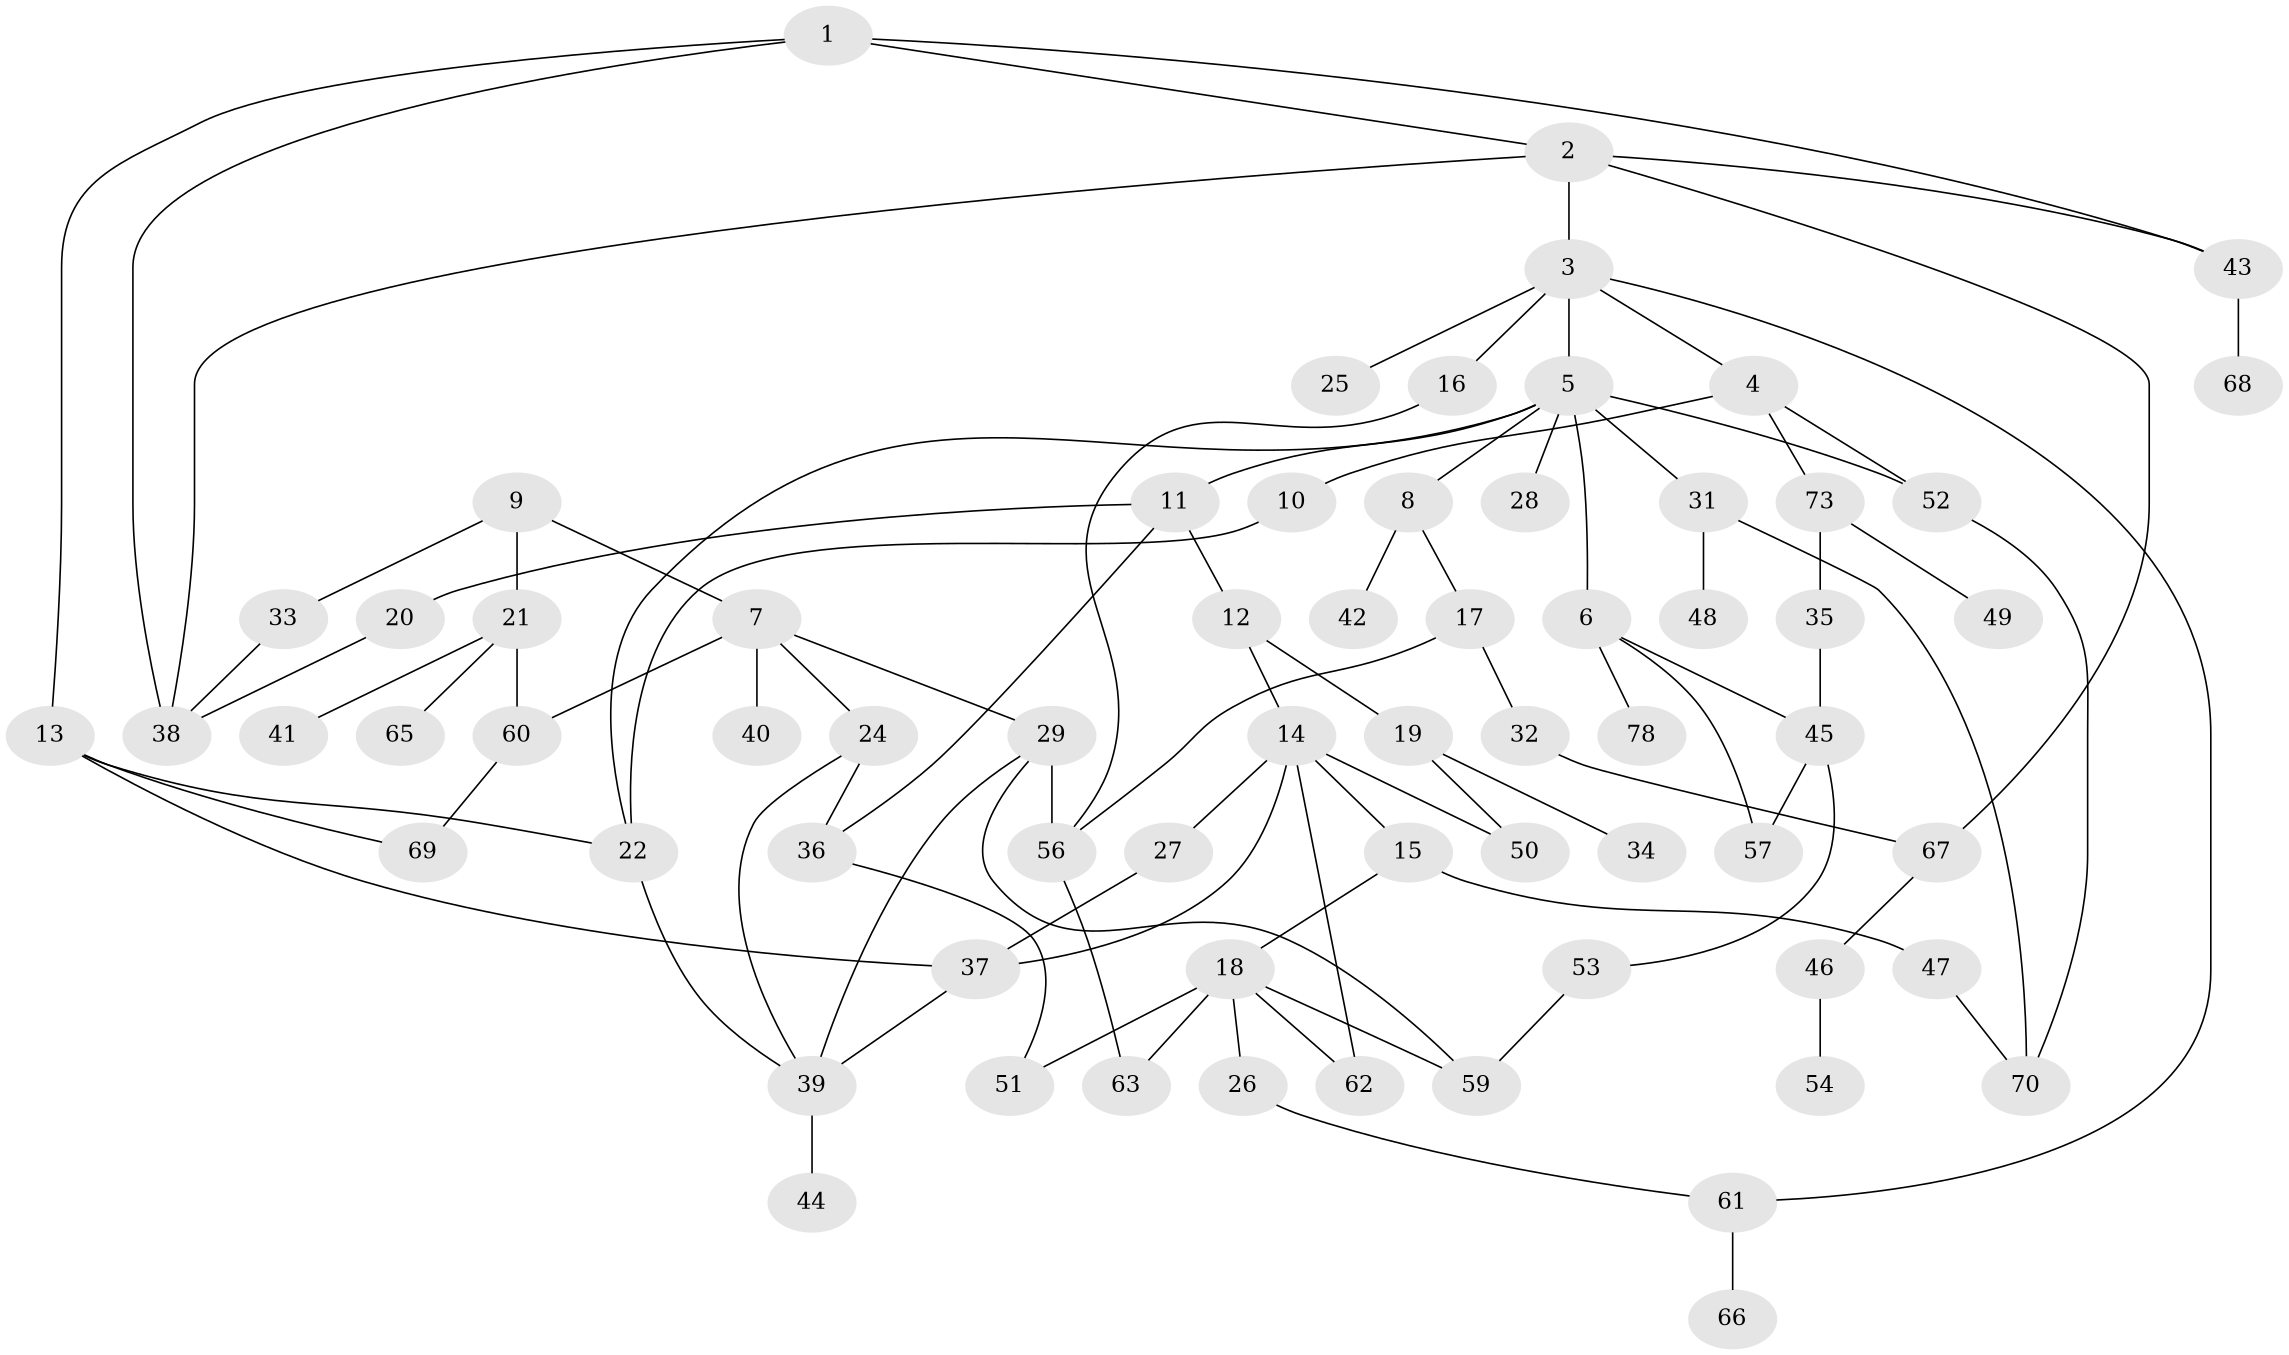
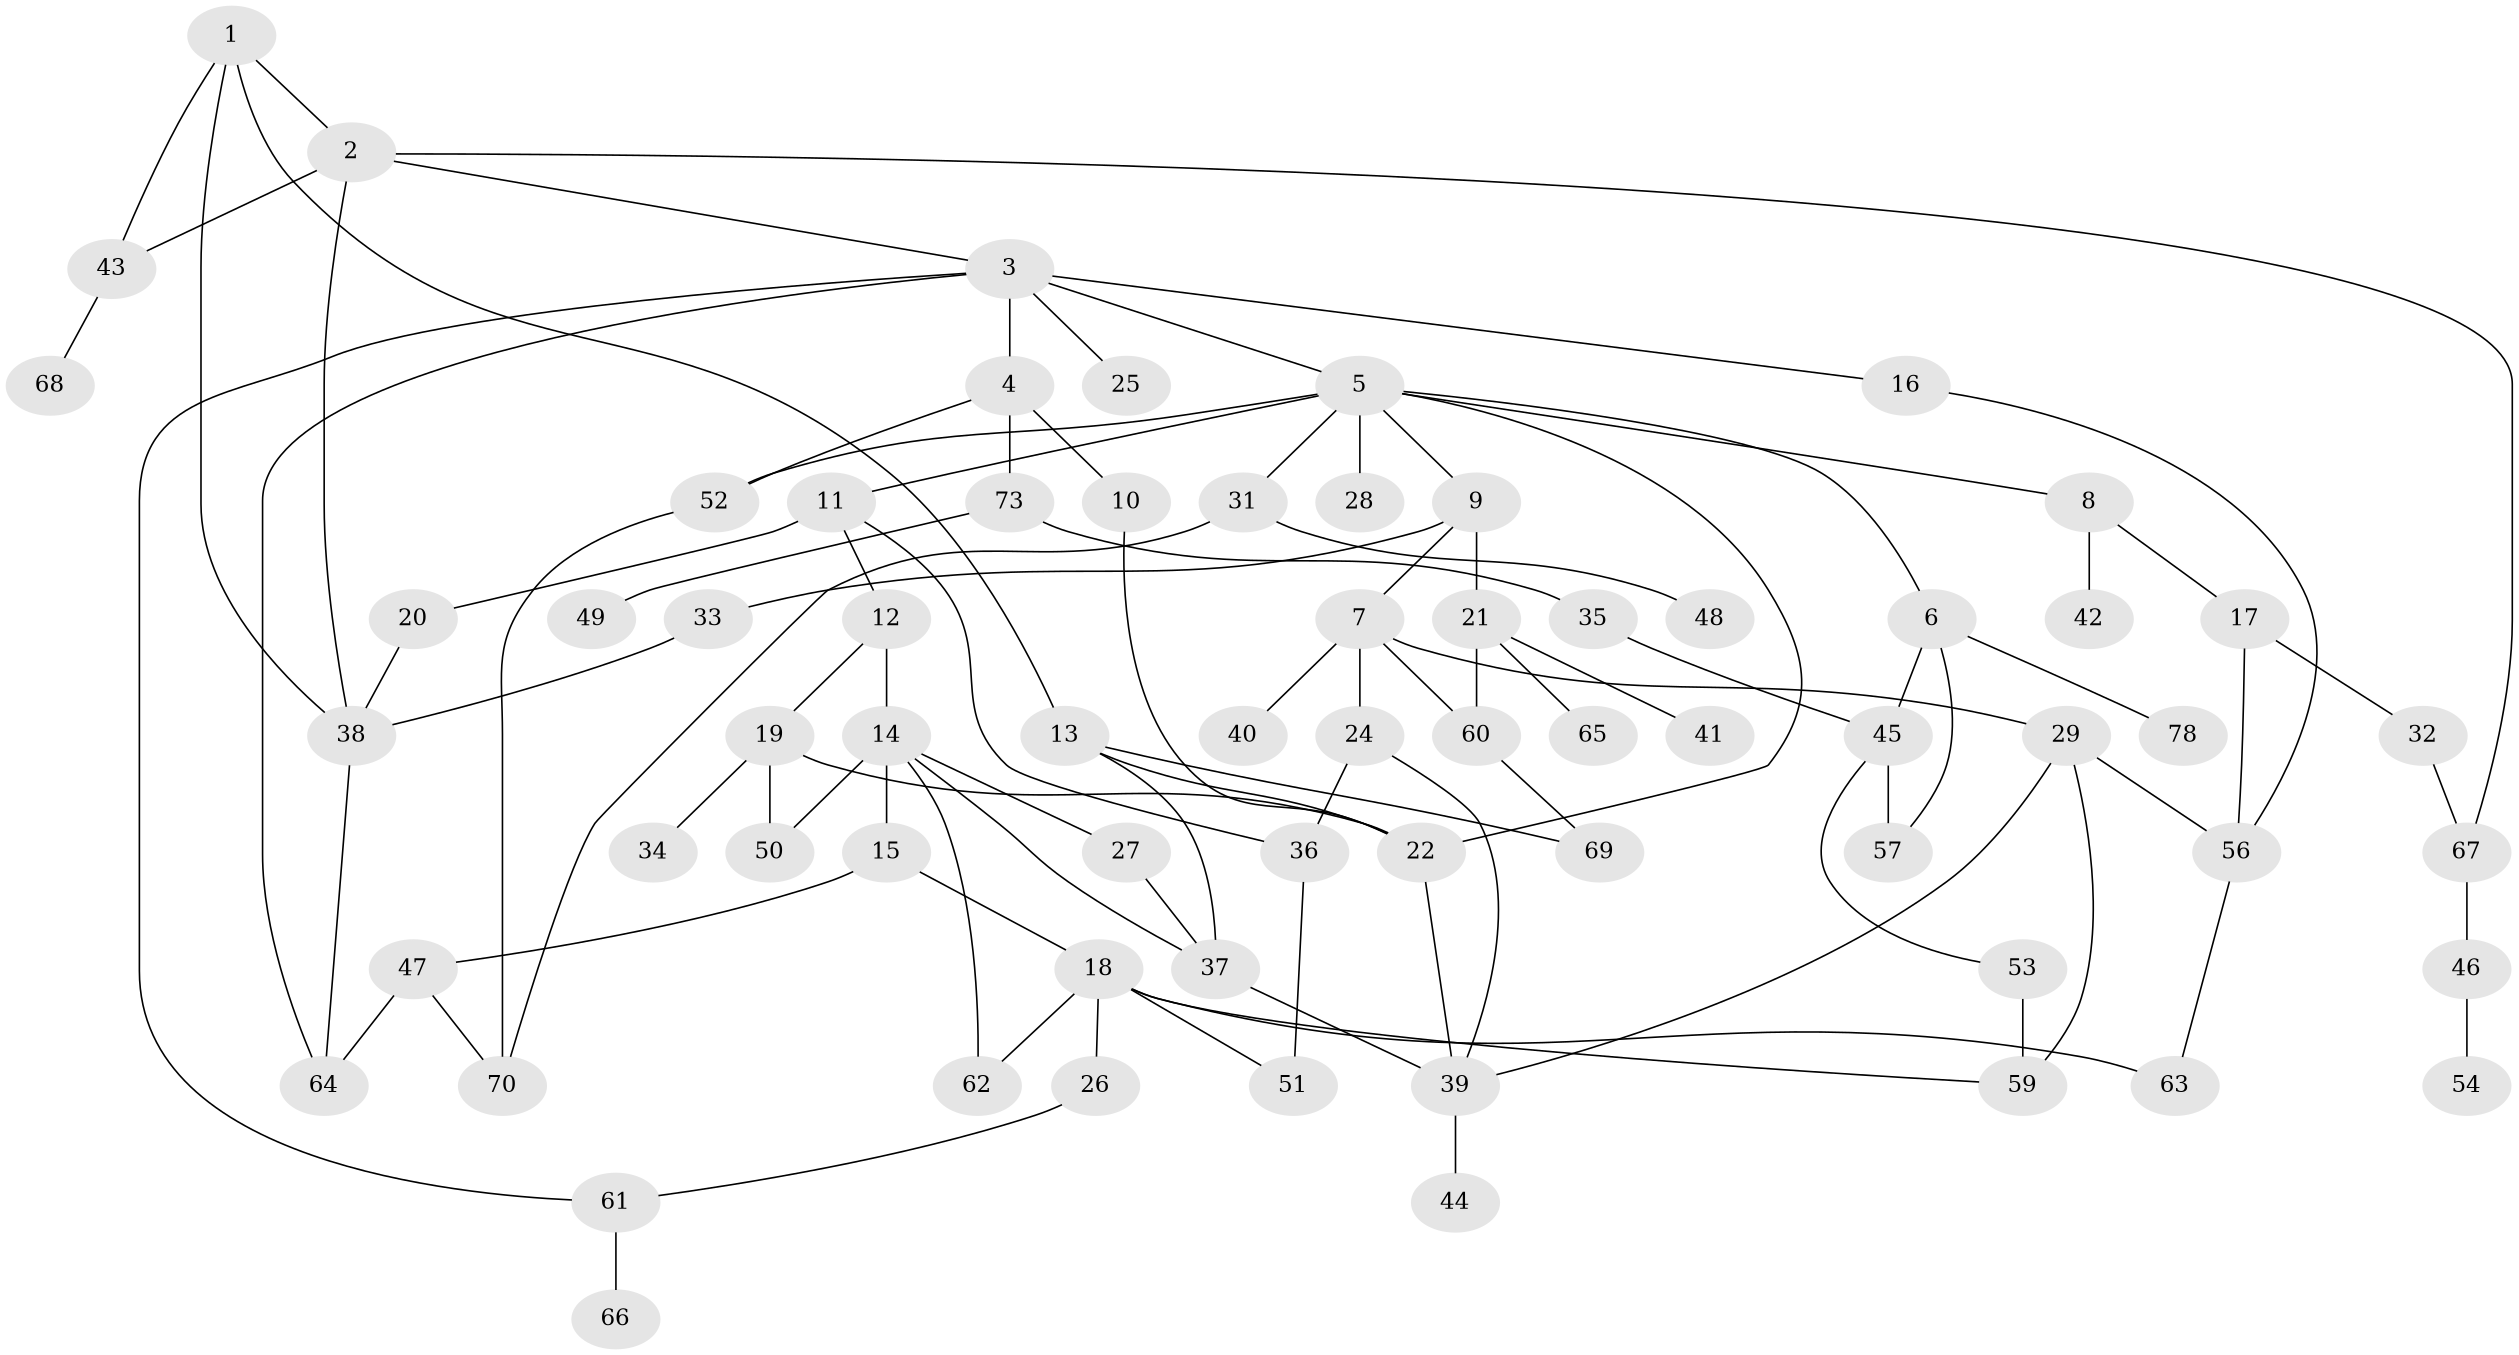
edge "5" -- "9": added
edge "19" -- "22": added
node "64": added
